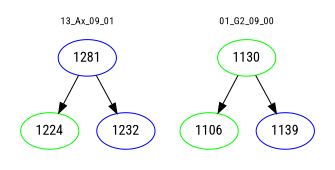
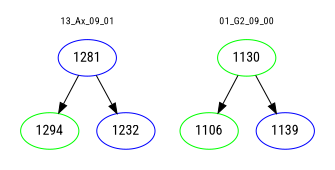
node "1224": label "1224" -> "1294"
